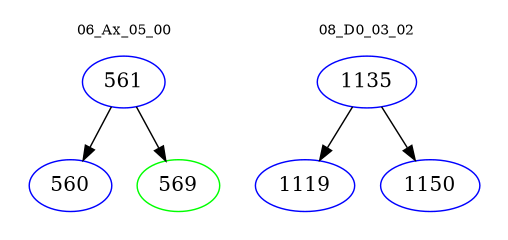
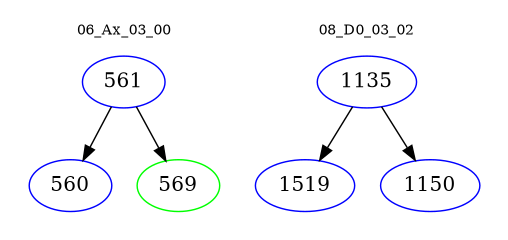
cluster "06_Ax_05_00": label "06_Ax_05_00" -> "06_Ax_03_00"
node "1119": label "1119" -> "1519"
